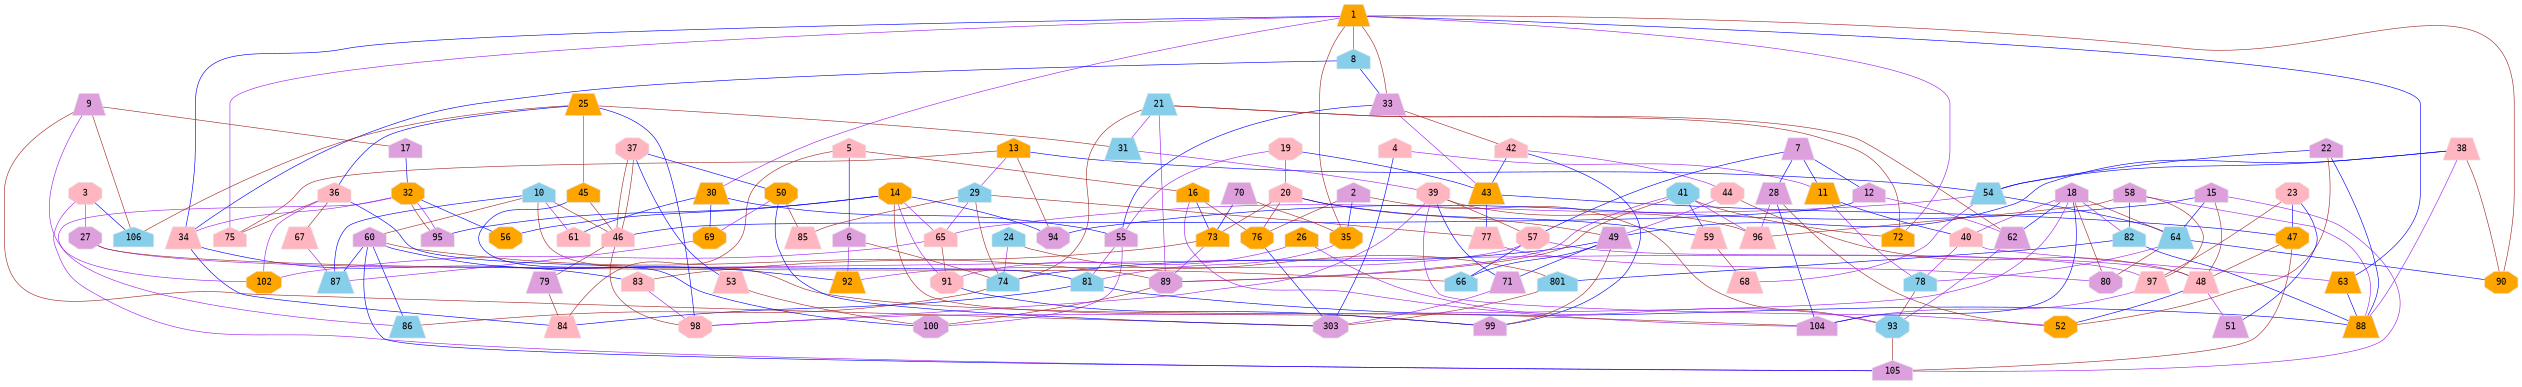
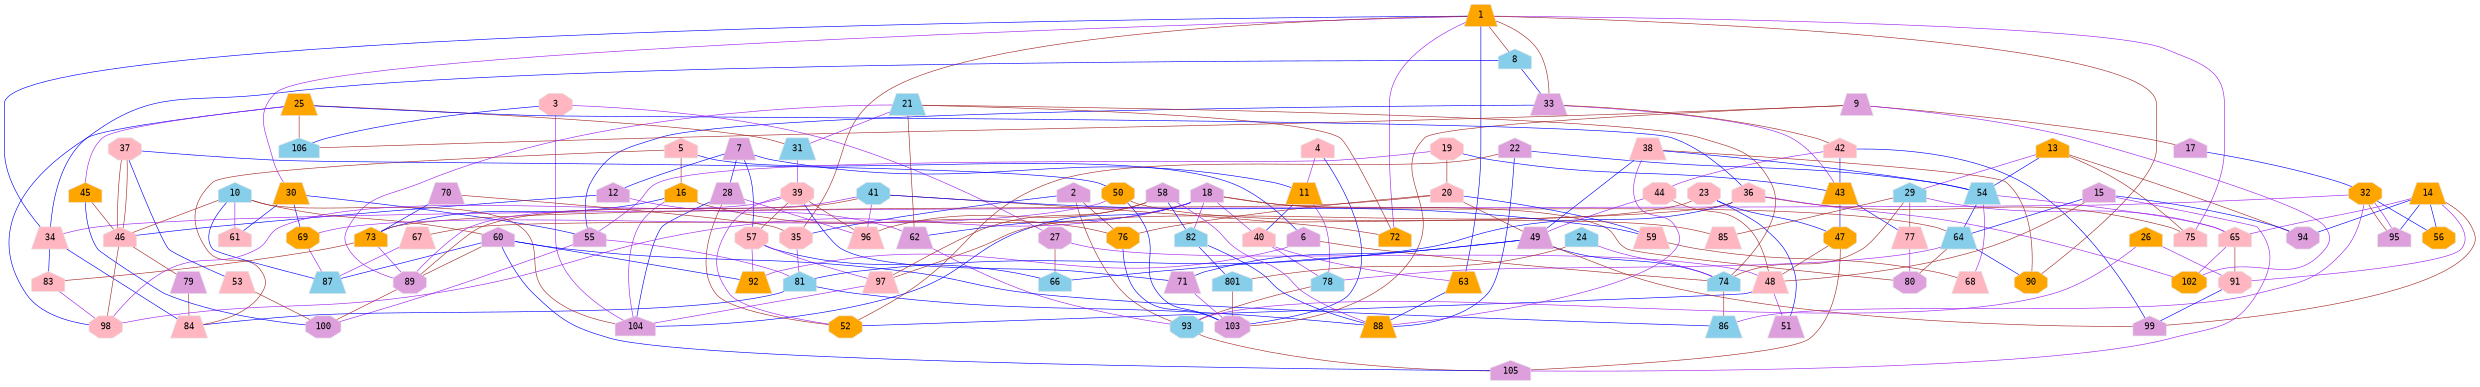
node "14": shape octagon -> trapezium
node "35": fillcolor orange -> lightpink
node "303": label "303" -> "103"
edge "3" -- "105": now "3" -- "104"
